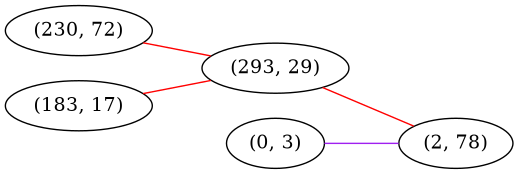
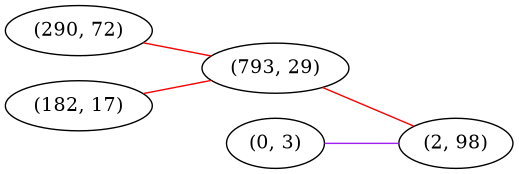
node "(230, 72)": label "(230, 72)" -> "(290, 72)"
node "(293, 29)": label "(293, 29)" -> "(793, 29)"
node "(183, 17)": label "(183, 17)" -> "(182, 17)"
node "(2, 78)": label "(2, 78)" -> "(2, 98)"
